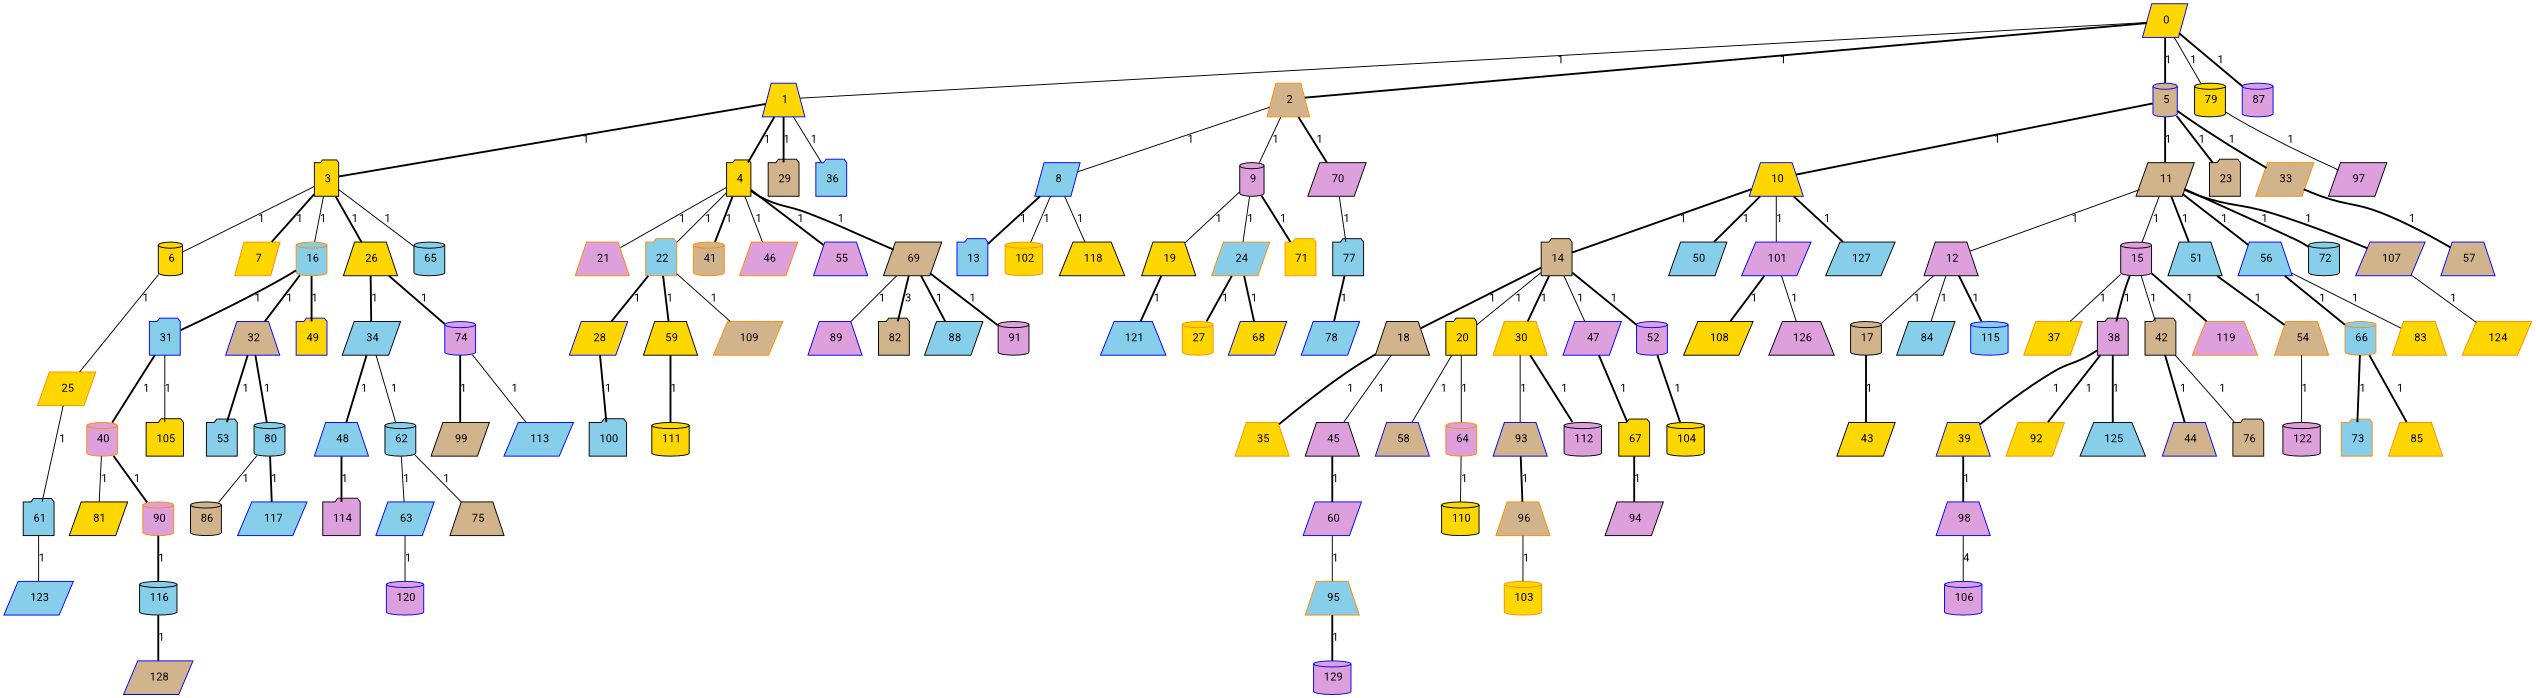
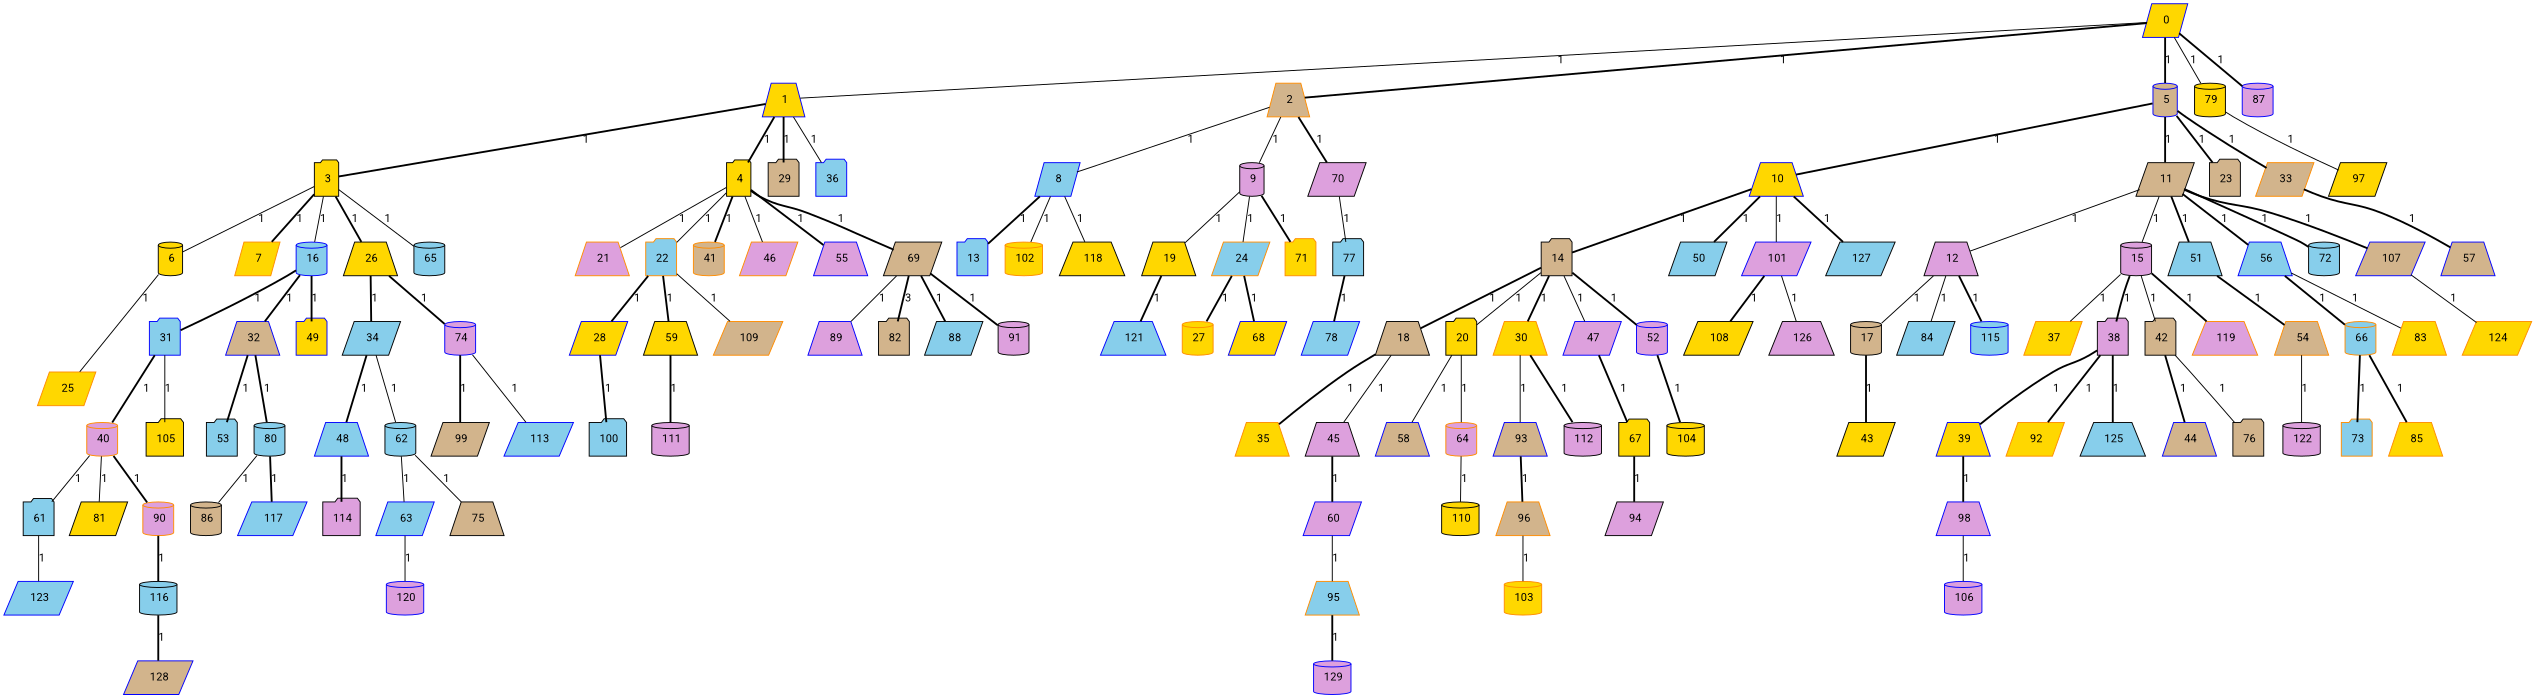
node "97": fillcolor plum -> gold
node "16": color darkorange -> blue
node "111": fillcolor gold -> plum
edge "25" -- "61": now "40" -- "61"
edge "98" -- "106": label "4" -> "1"
